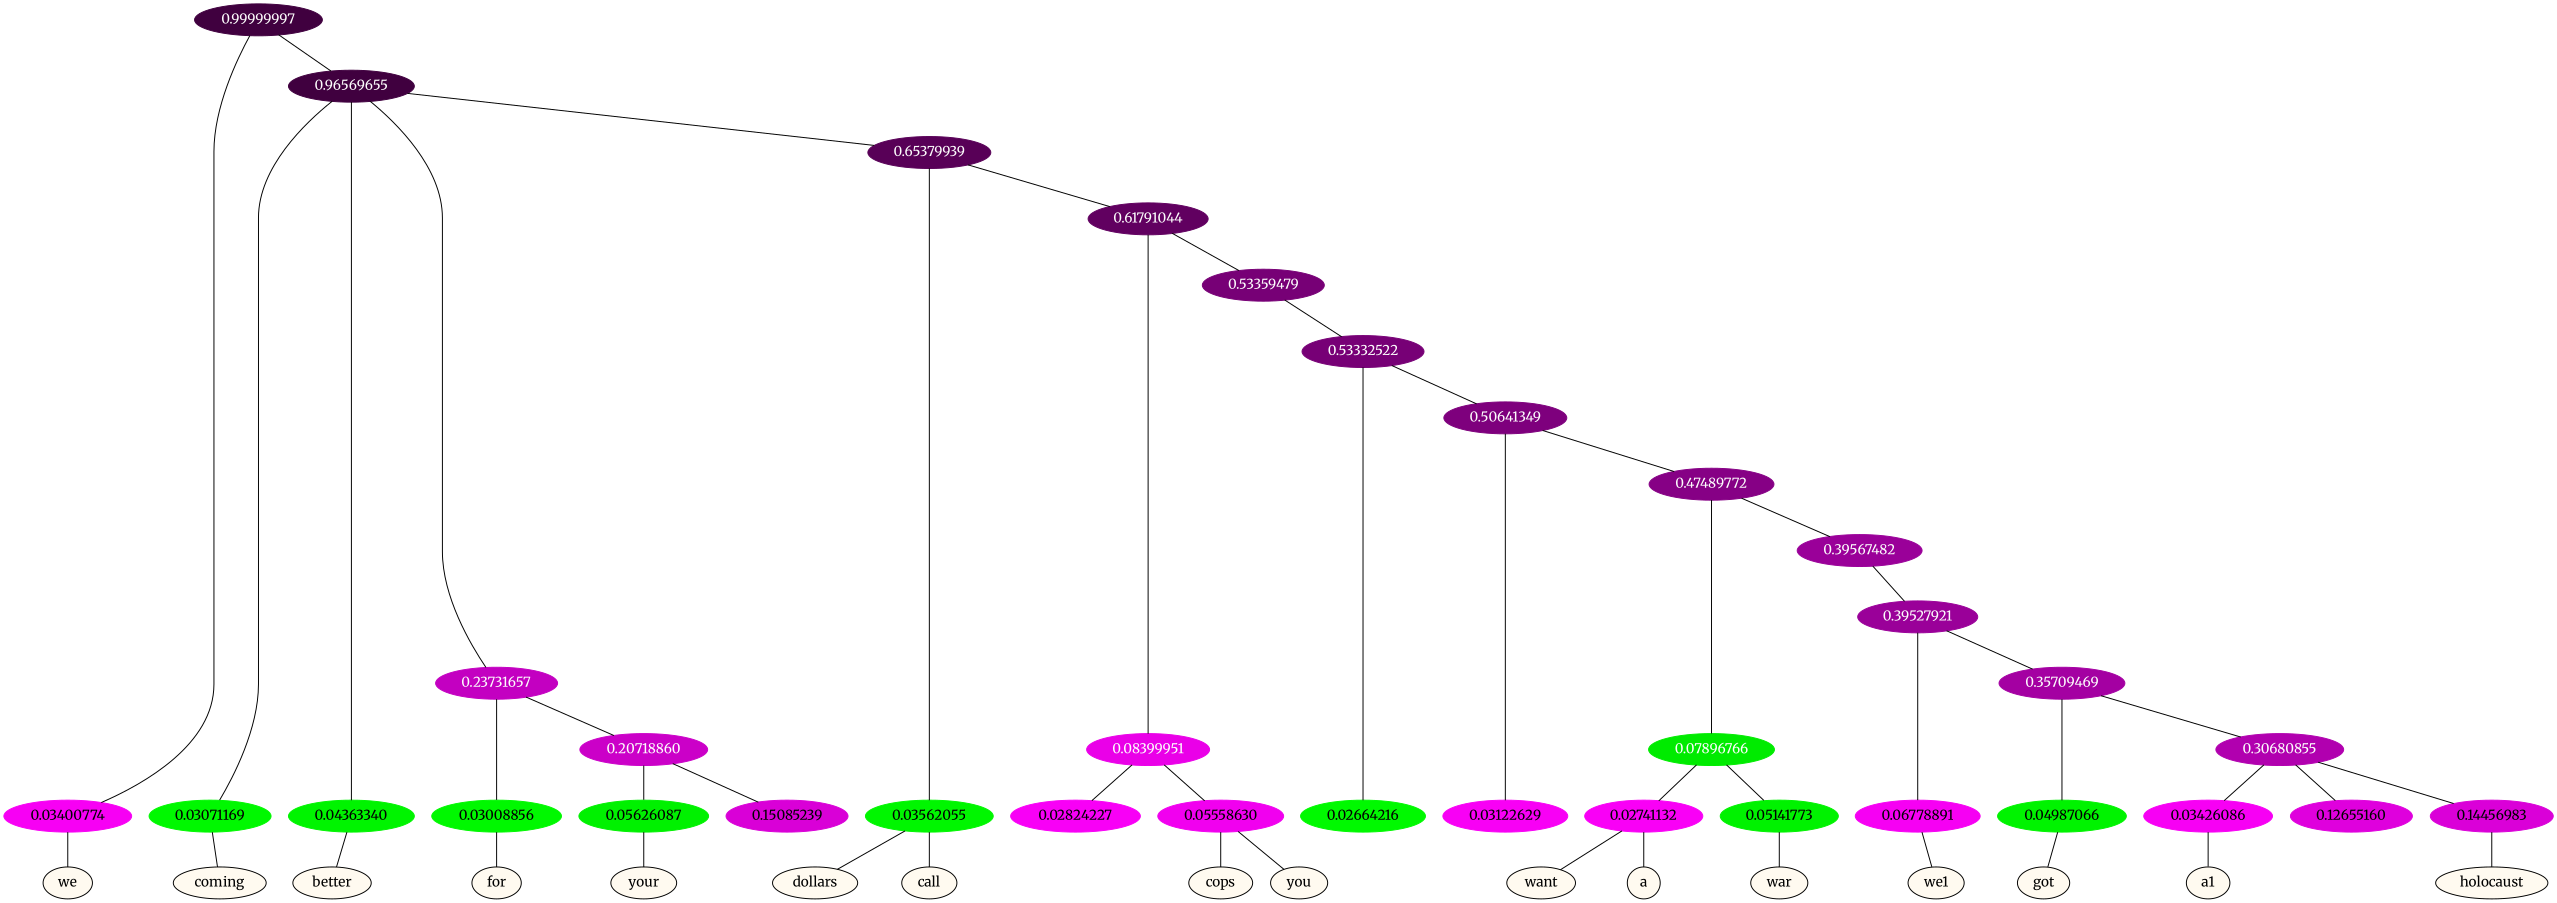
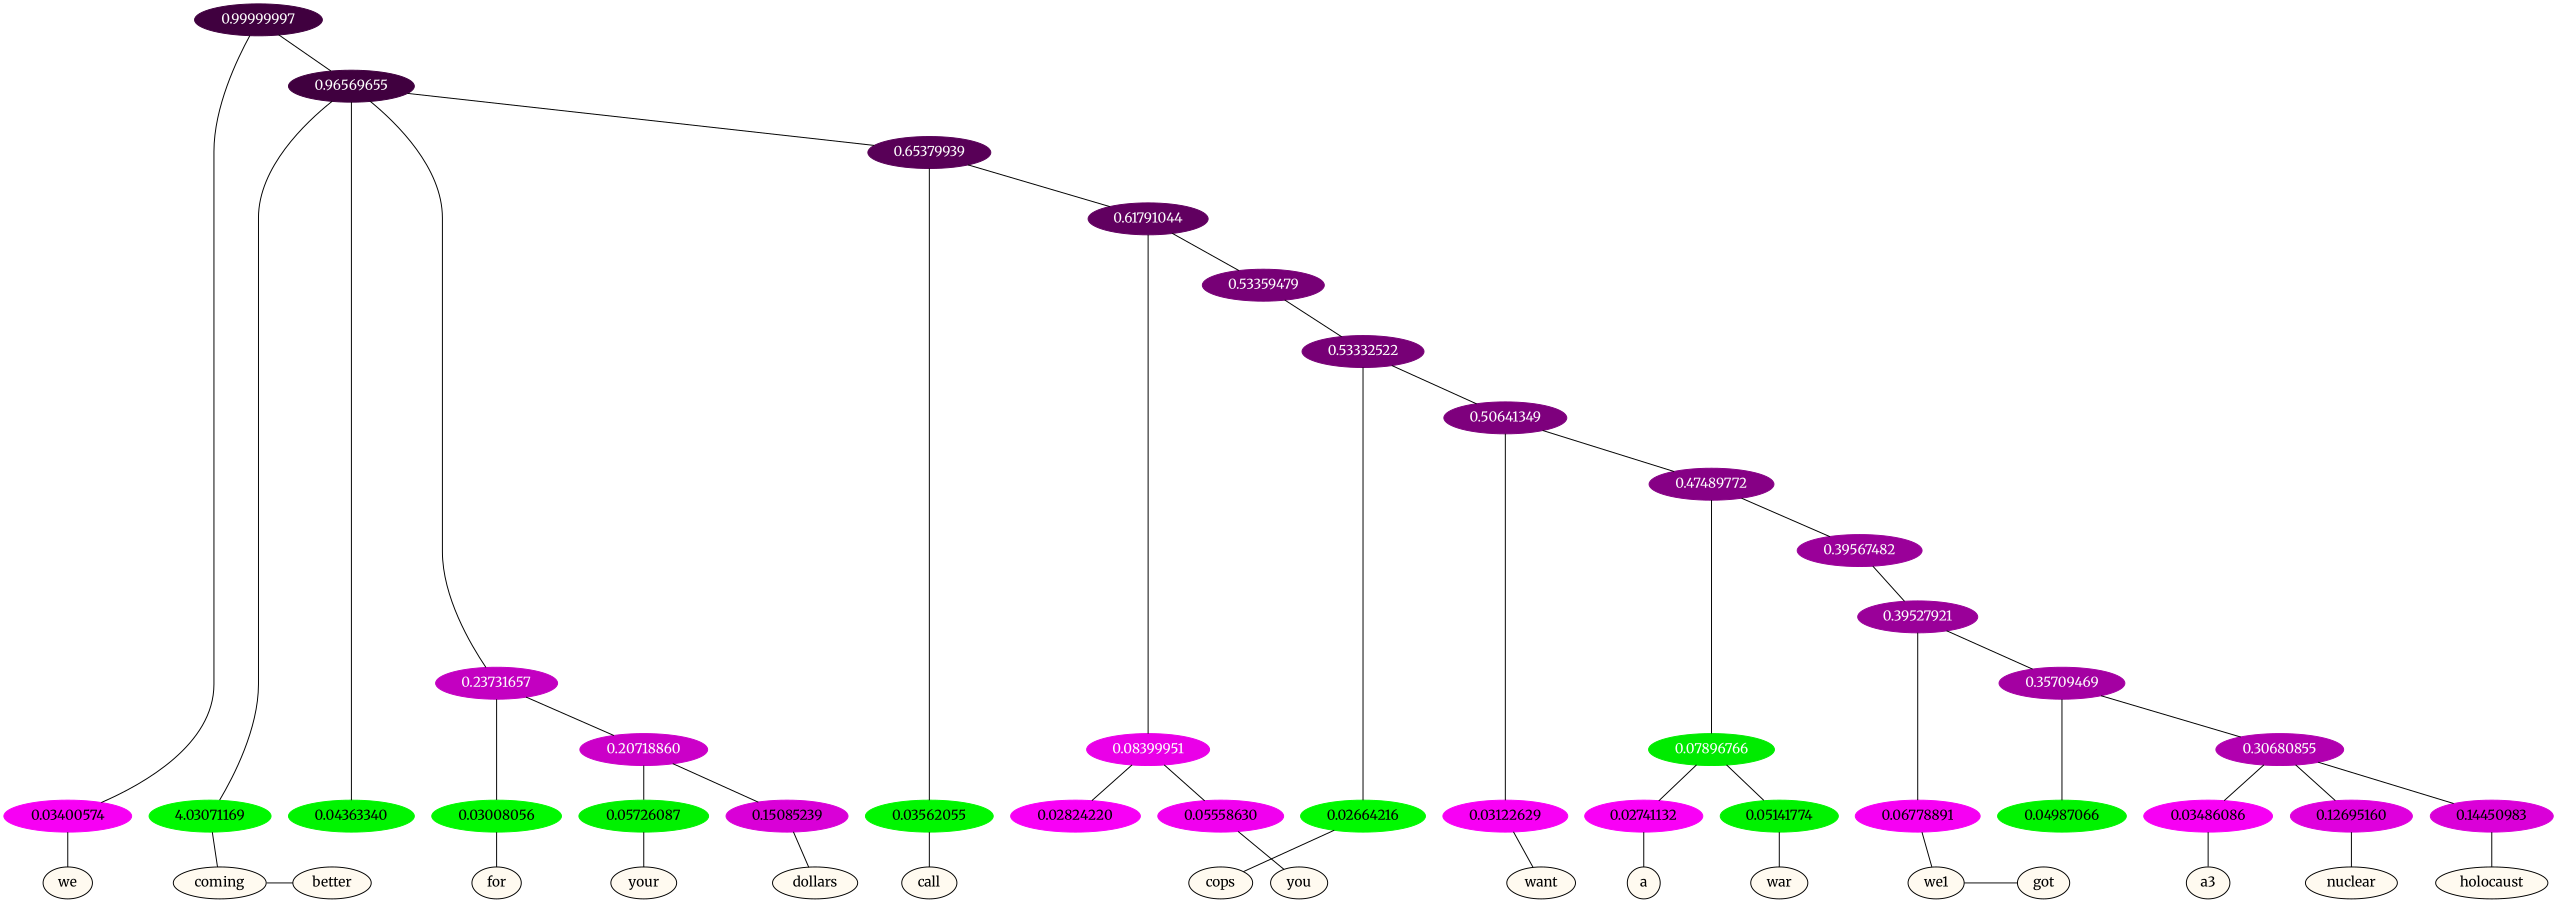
node "0.03400774": label "0.03400774" -> "0.03400574"
node "0.03071169": label "0.03071169" -> "4.03071169"
node "0.03008856": label "0.03008856" -> "0.03008056"
node "0.05626087": label "0.05626087" -> "0.05726087"
node "0.02824227": label "0.02824227" -> "0.02824220"
node "0.05141773": label "0.05141773" -> "0.05141774"
node "0.03426086": label "0.03426086" -> "0.03486086"
node "0.12655160": label "0.12655160" -> "0.12695160"
node "0.14456983": label "0.14456983" -> "0.14450983"
edge "0.04363340" -- "better": now "coming" -- "better"
edge "0.03562055" -- "dollars": now "0.15085239" -- "dollars"
edge "0.05558630" -- "cops": now "0.02664216" -- "cops"
edge "0.02741132" -- "want": now "0.03122629" -- "want"
edge "0.04987066" -- "got": now "we1" -- "got"
node "a1": label "a1" -> "a3"
node "nuclear": added
